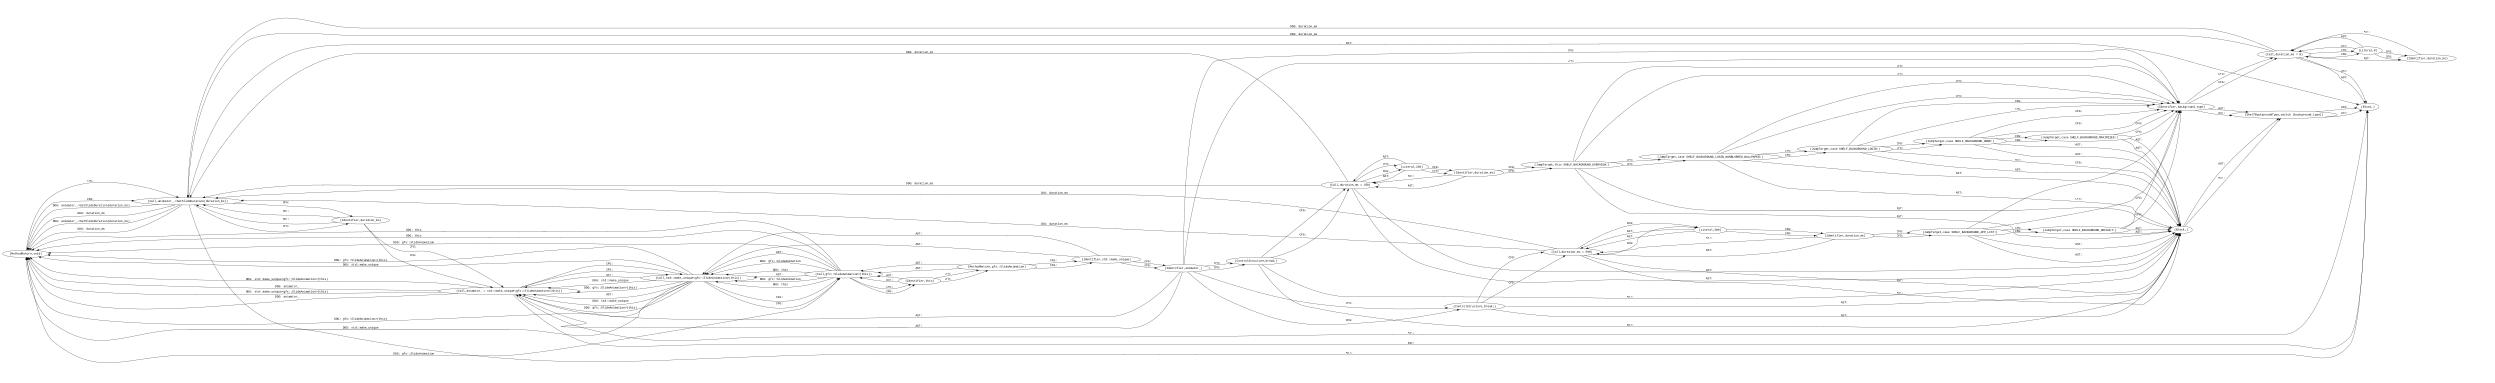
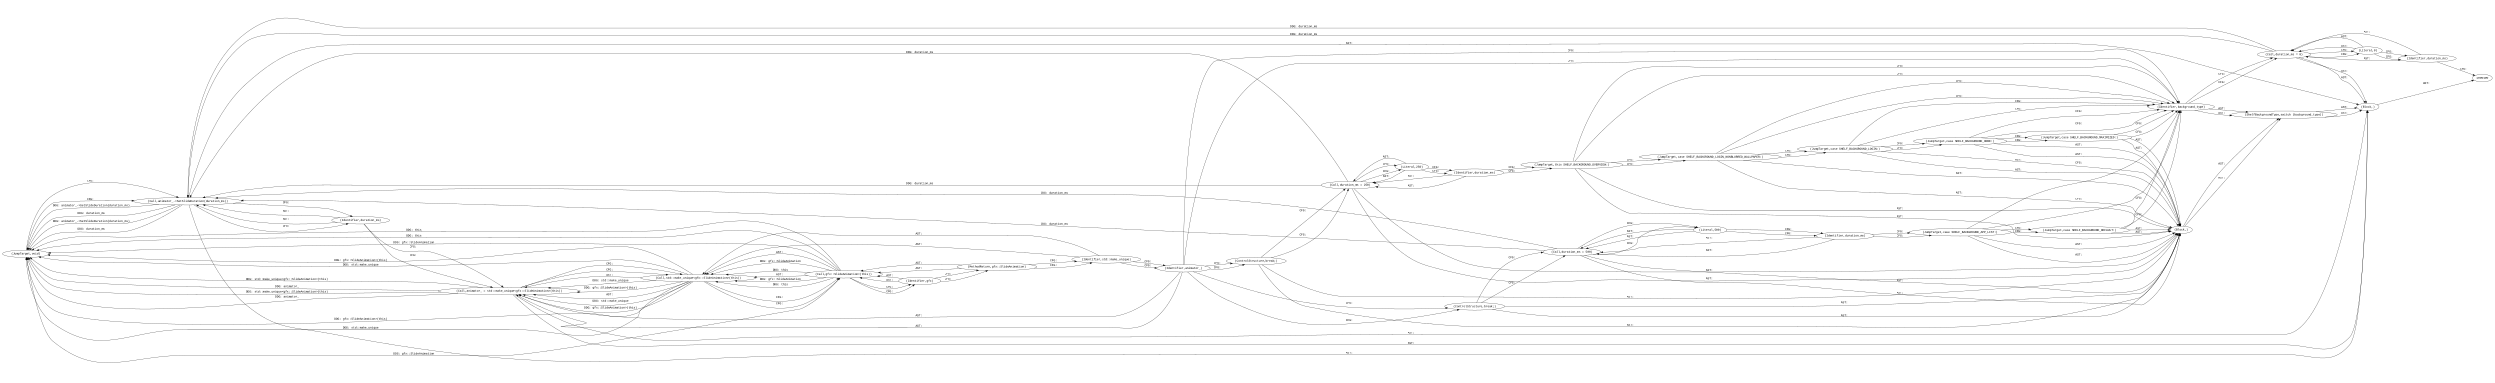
node "1000100": added
node "(MethodReturn,void)": label "(MethodReturn,void)" -> "(JumpTarget,void)"
node "(Identifier,this)": label "(Identifier,this)" -> "(Identifier,gfx)"
